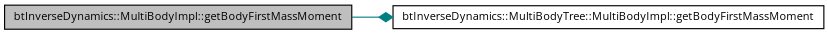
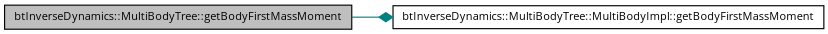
node "btInverseDynamics::MultiBodyImpl::getBodyFirstMassMoment": label "btInverseDynamics::MultiBodyImpl::getBodyFirstMassMoment" -> "btInverseDynamics::MultiBodyTree::getBodyFirstMassMoment"
